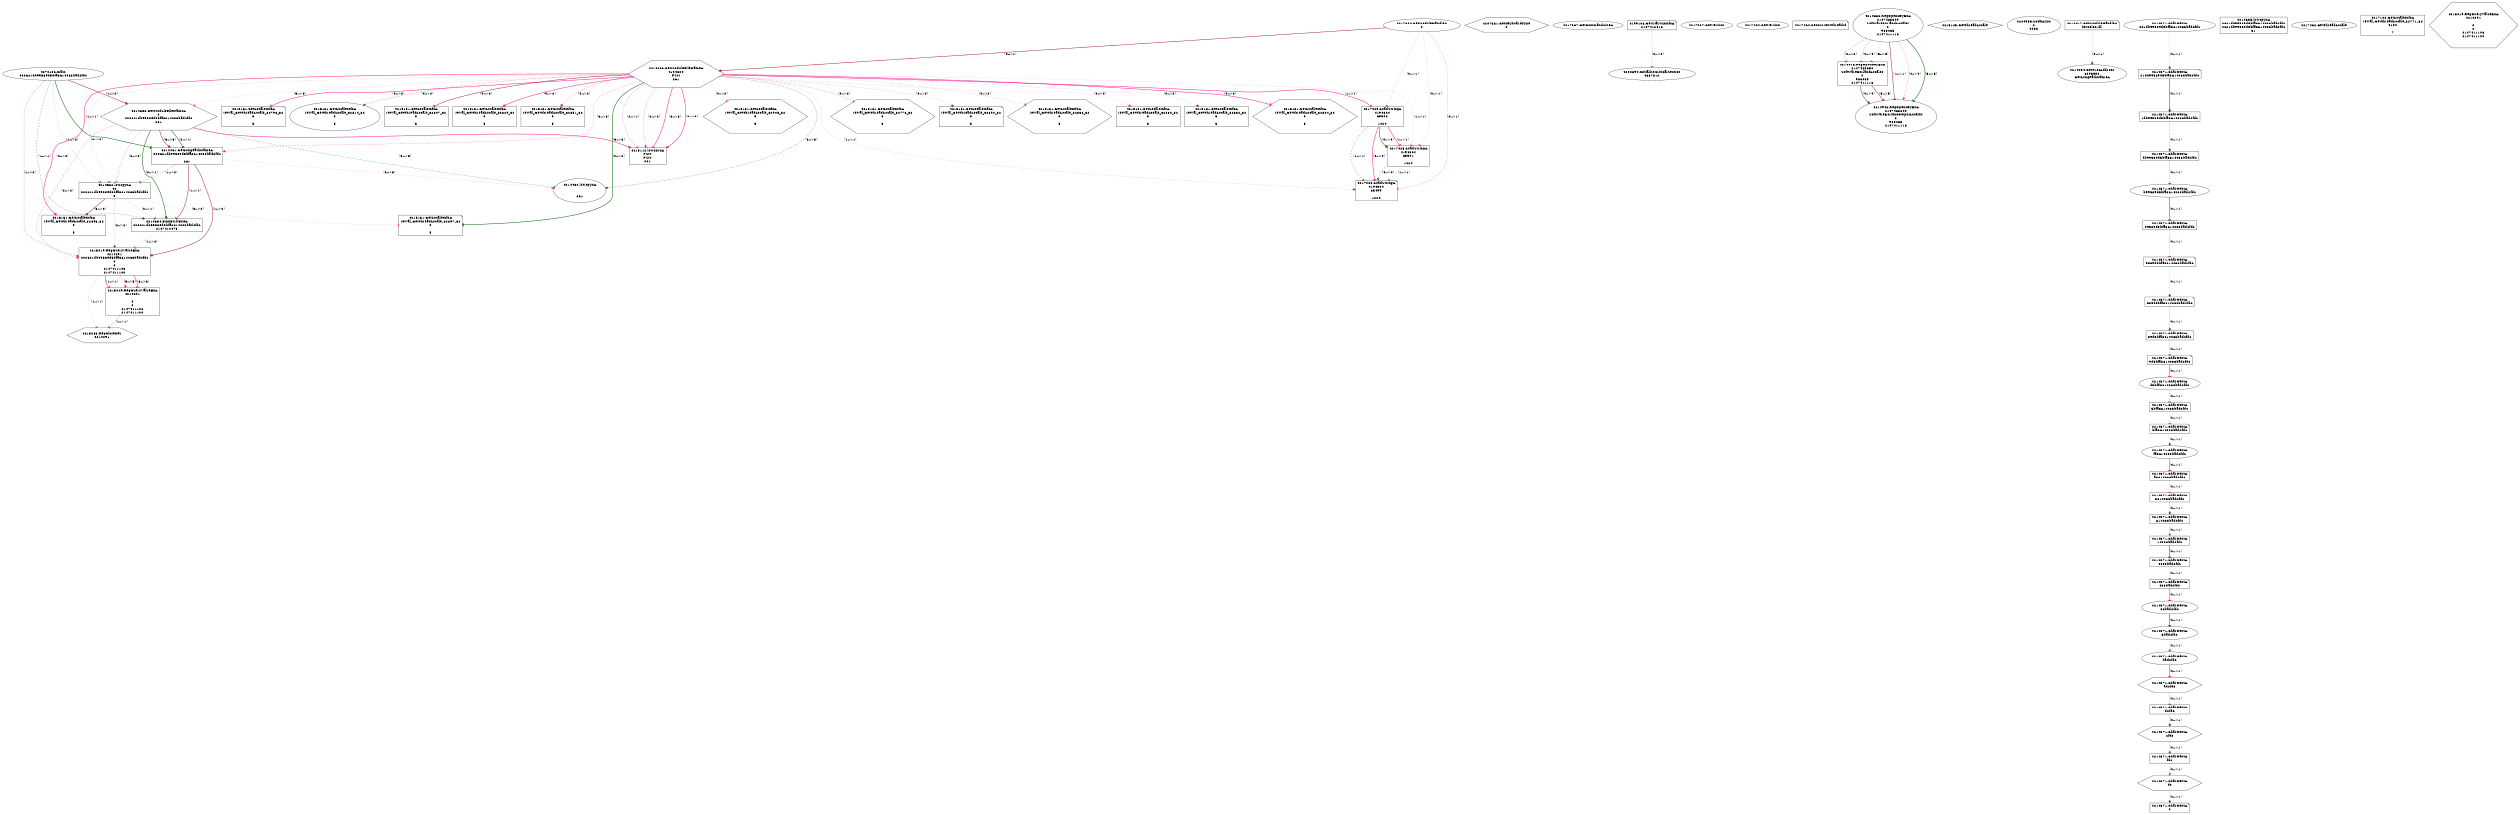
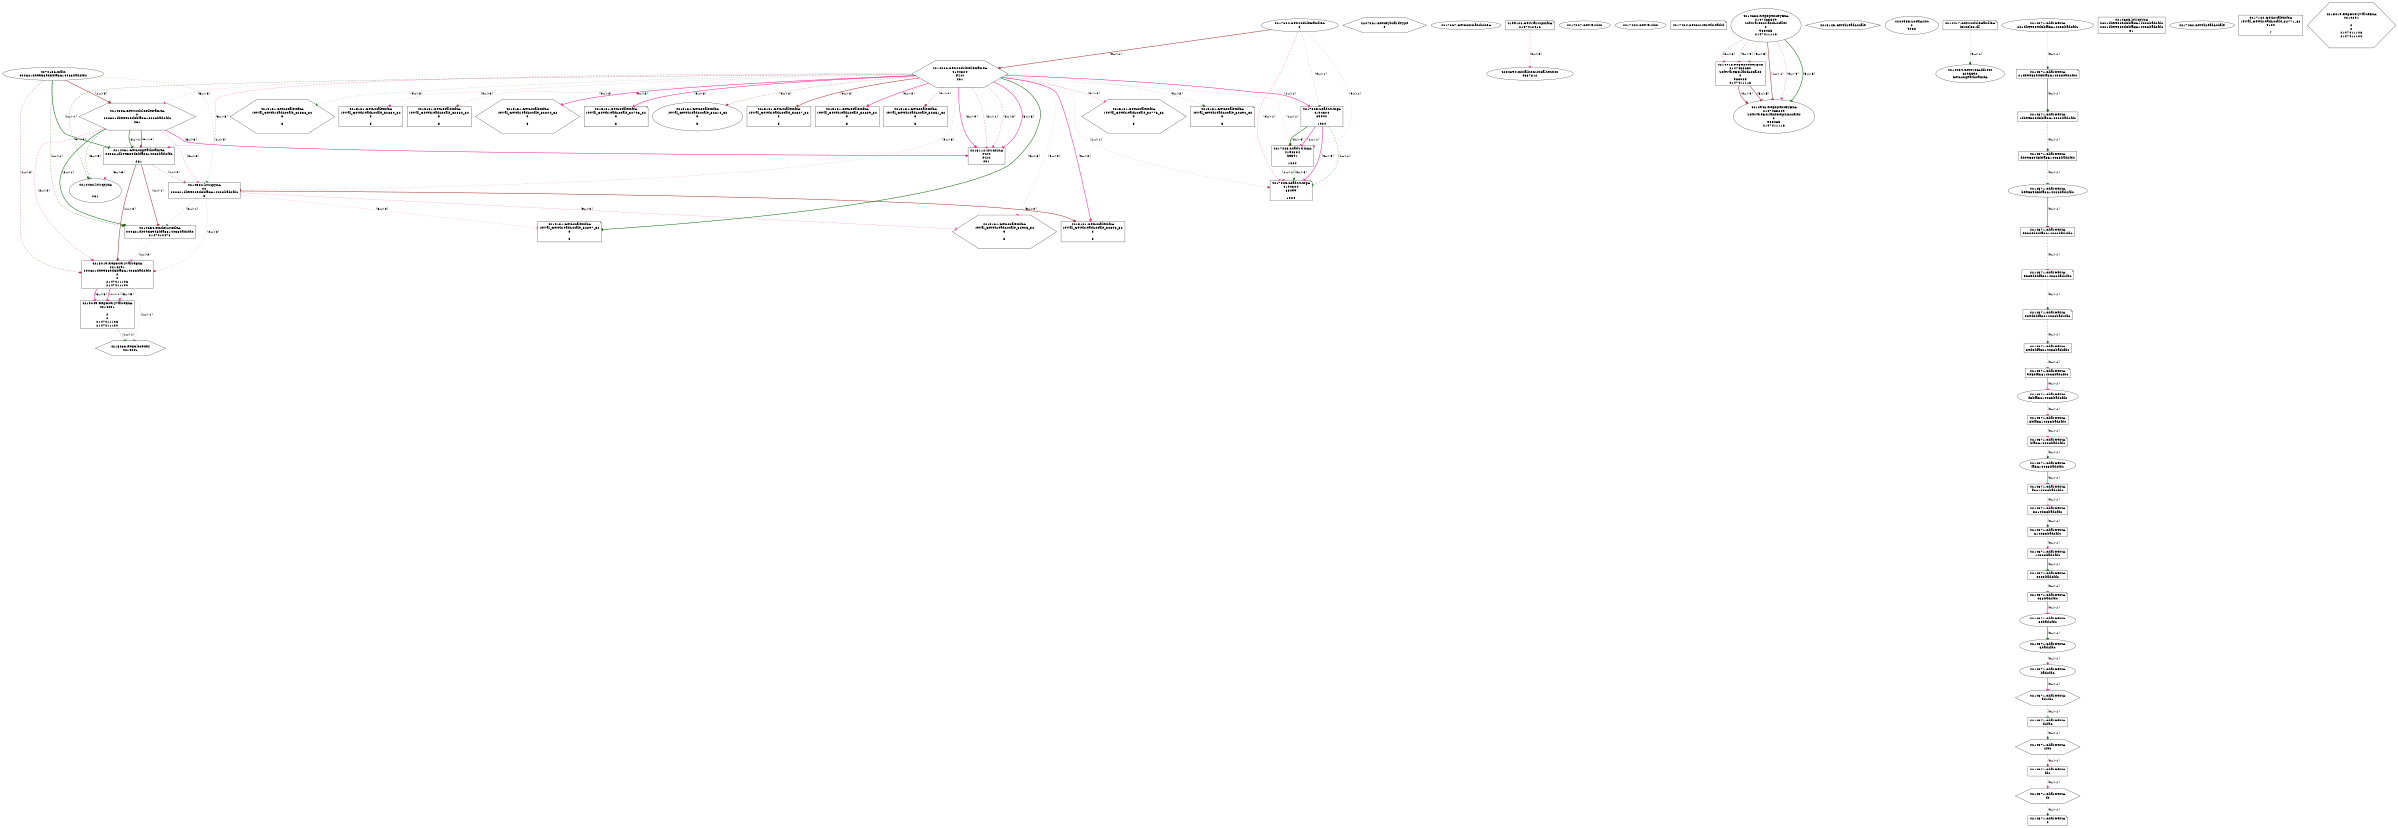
edge "4214582.lstrcpynA 00 000621db99539d5bfa3614033bad2fdc 3" -> "4215131.GetLocaleInfoA retval_GetThreadLocale_32905_32 3 5": added, label "(3-->2)"
